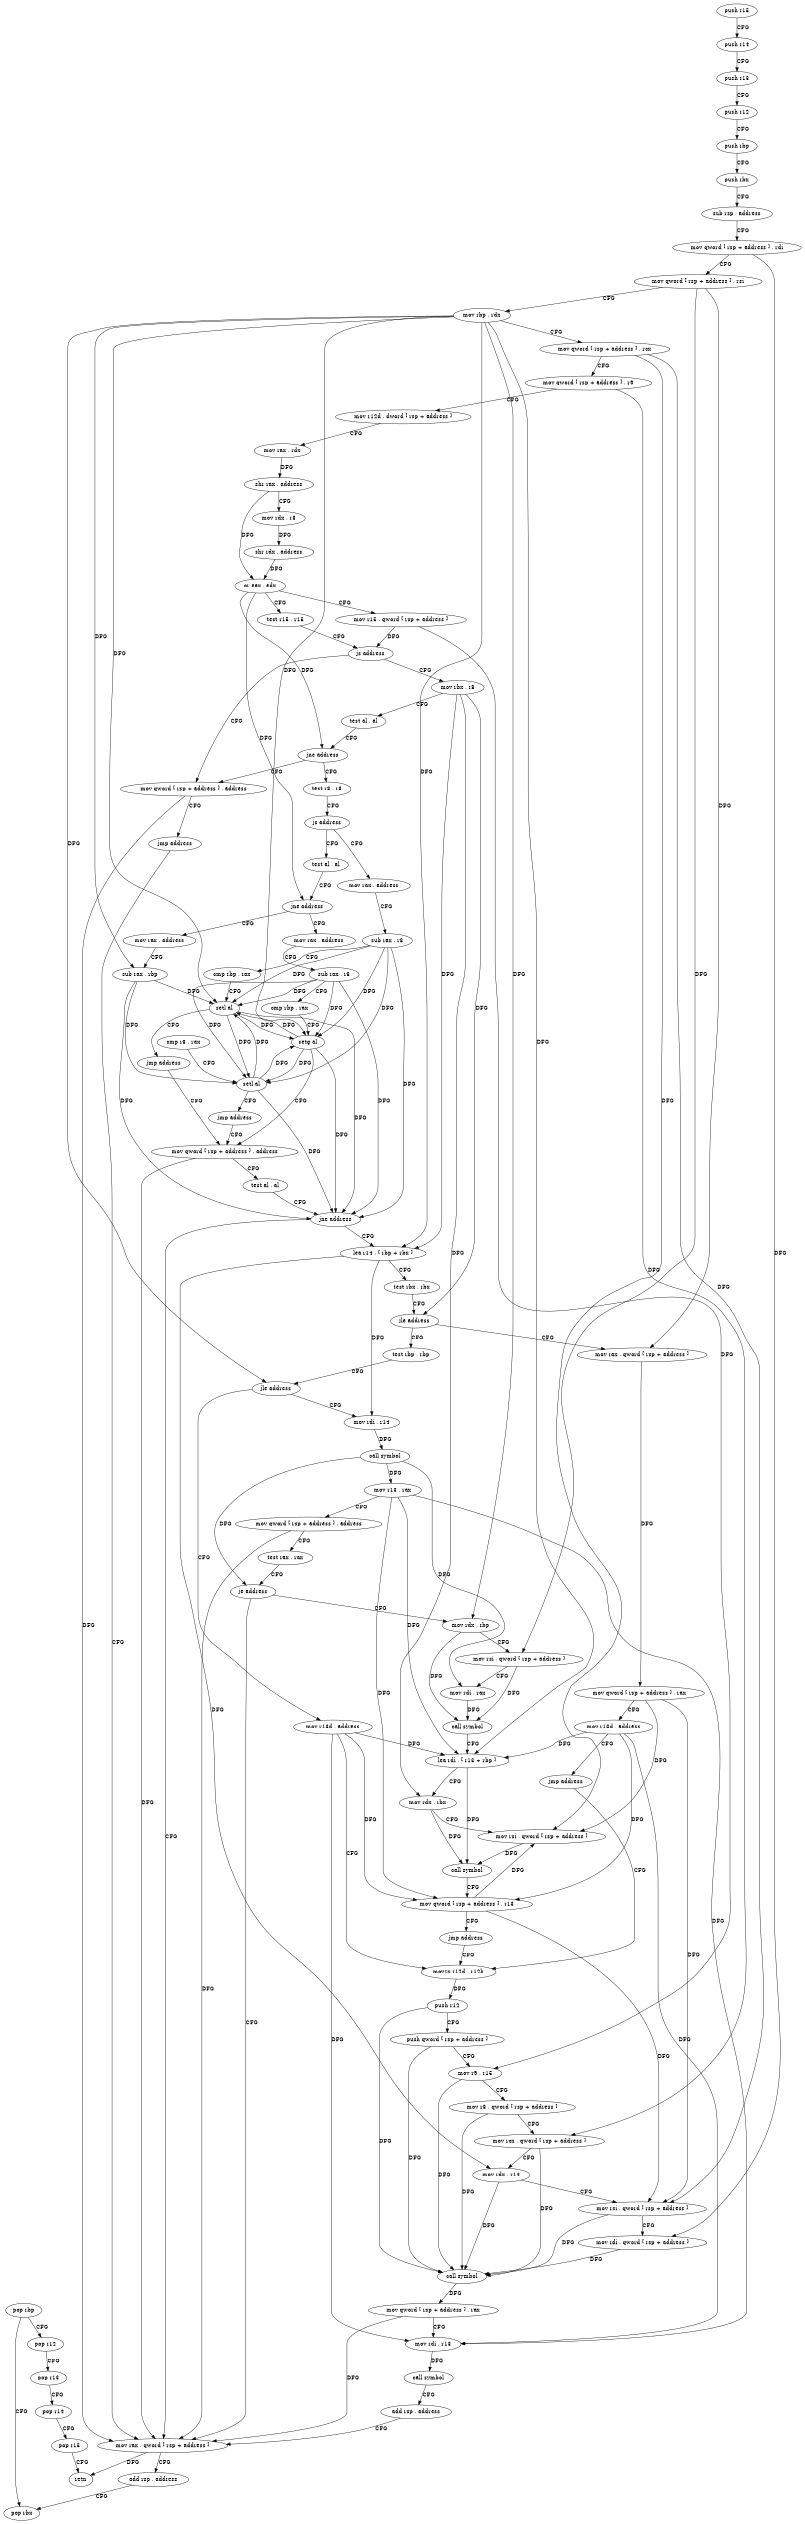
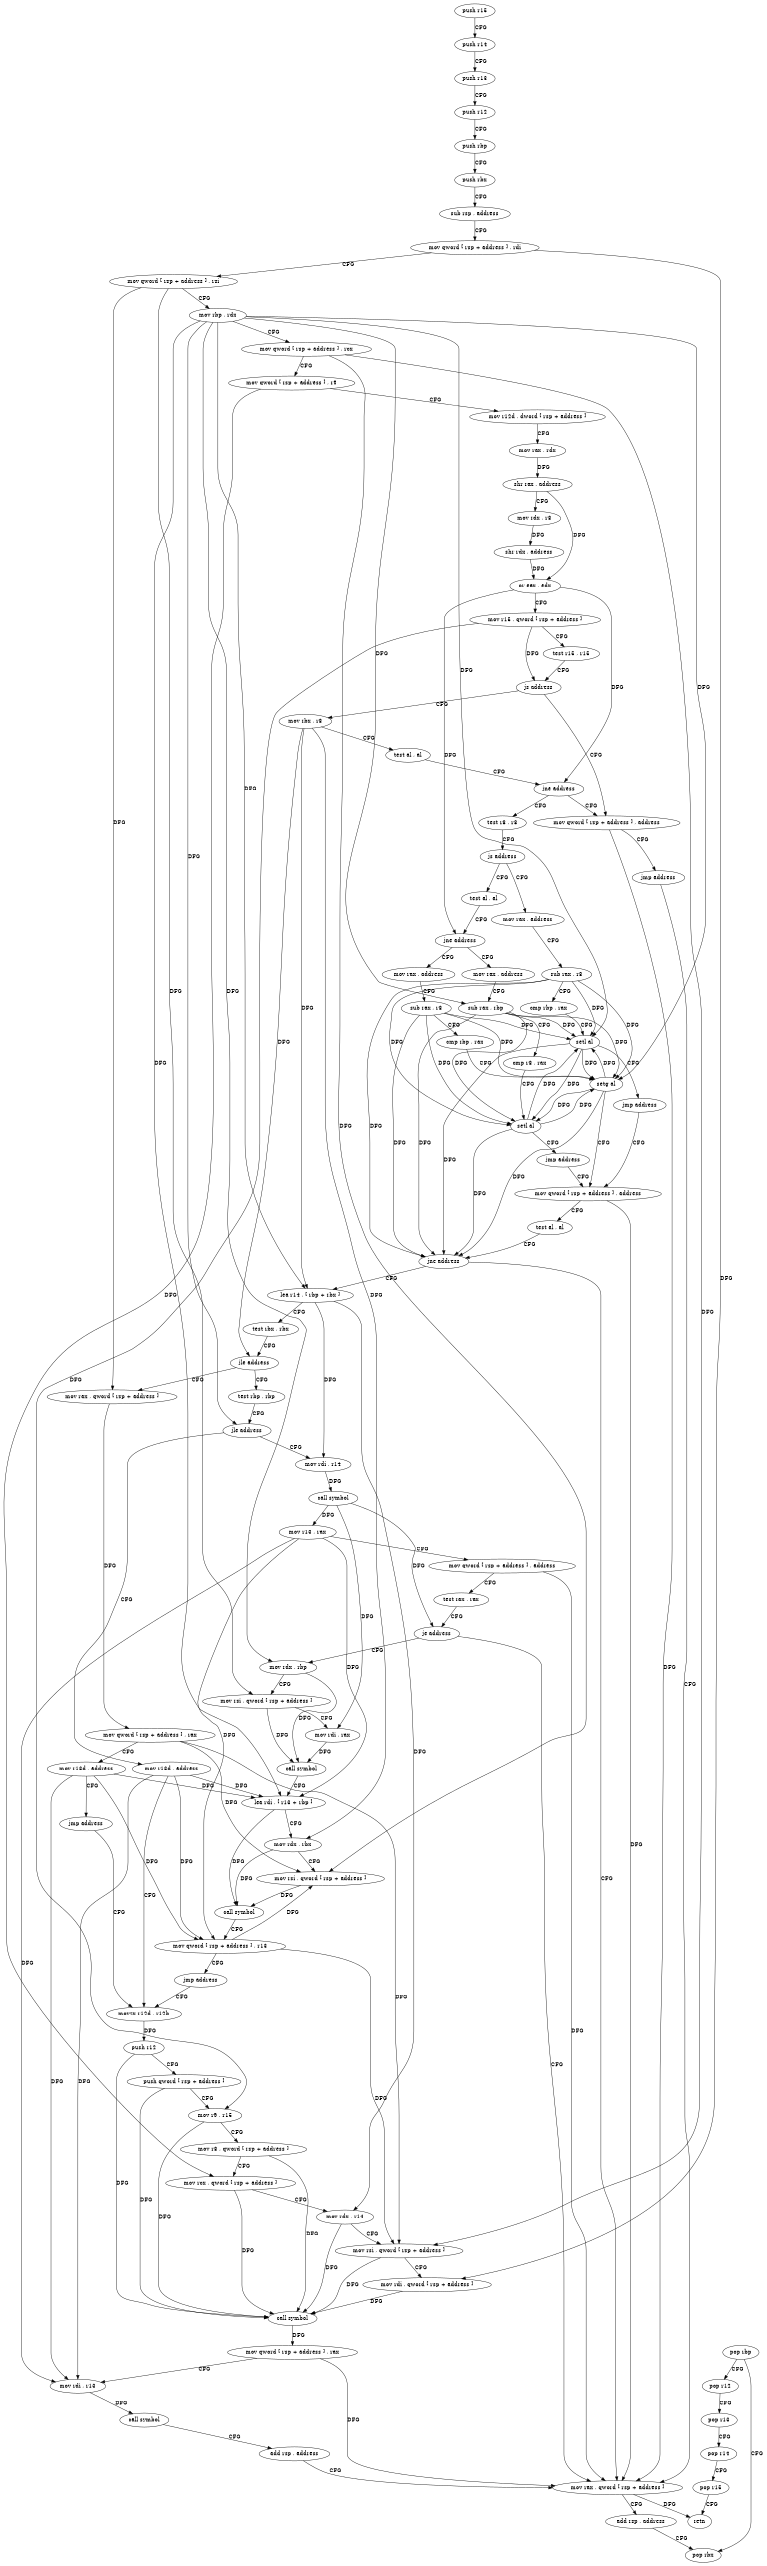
edge "or eax , edx" -> "test r15 , r15": now "mov r15 , qword [ rsp + address ]" -> "test r15 , r15"
edge "sub rax , rbp" -> "setg al": added, label "DFG"
edge "sub rax , rbp" -> "cmp r8 , rax": added, label "CFG"
